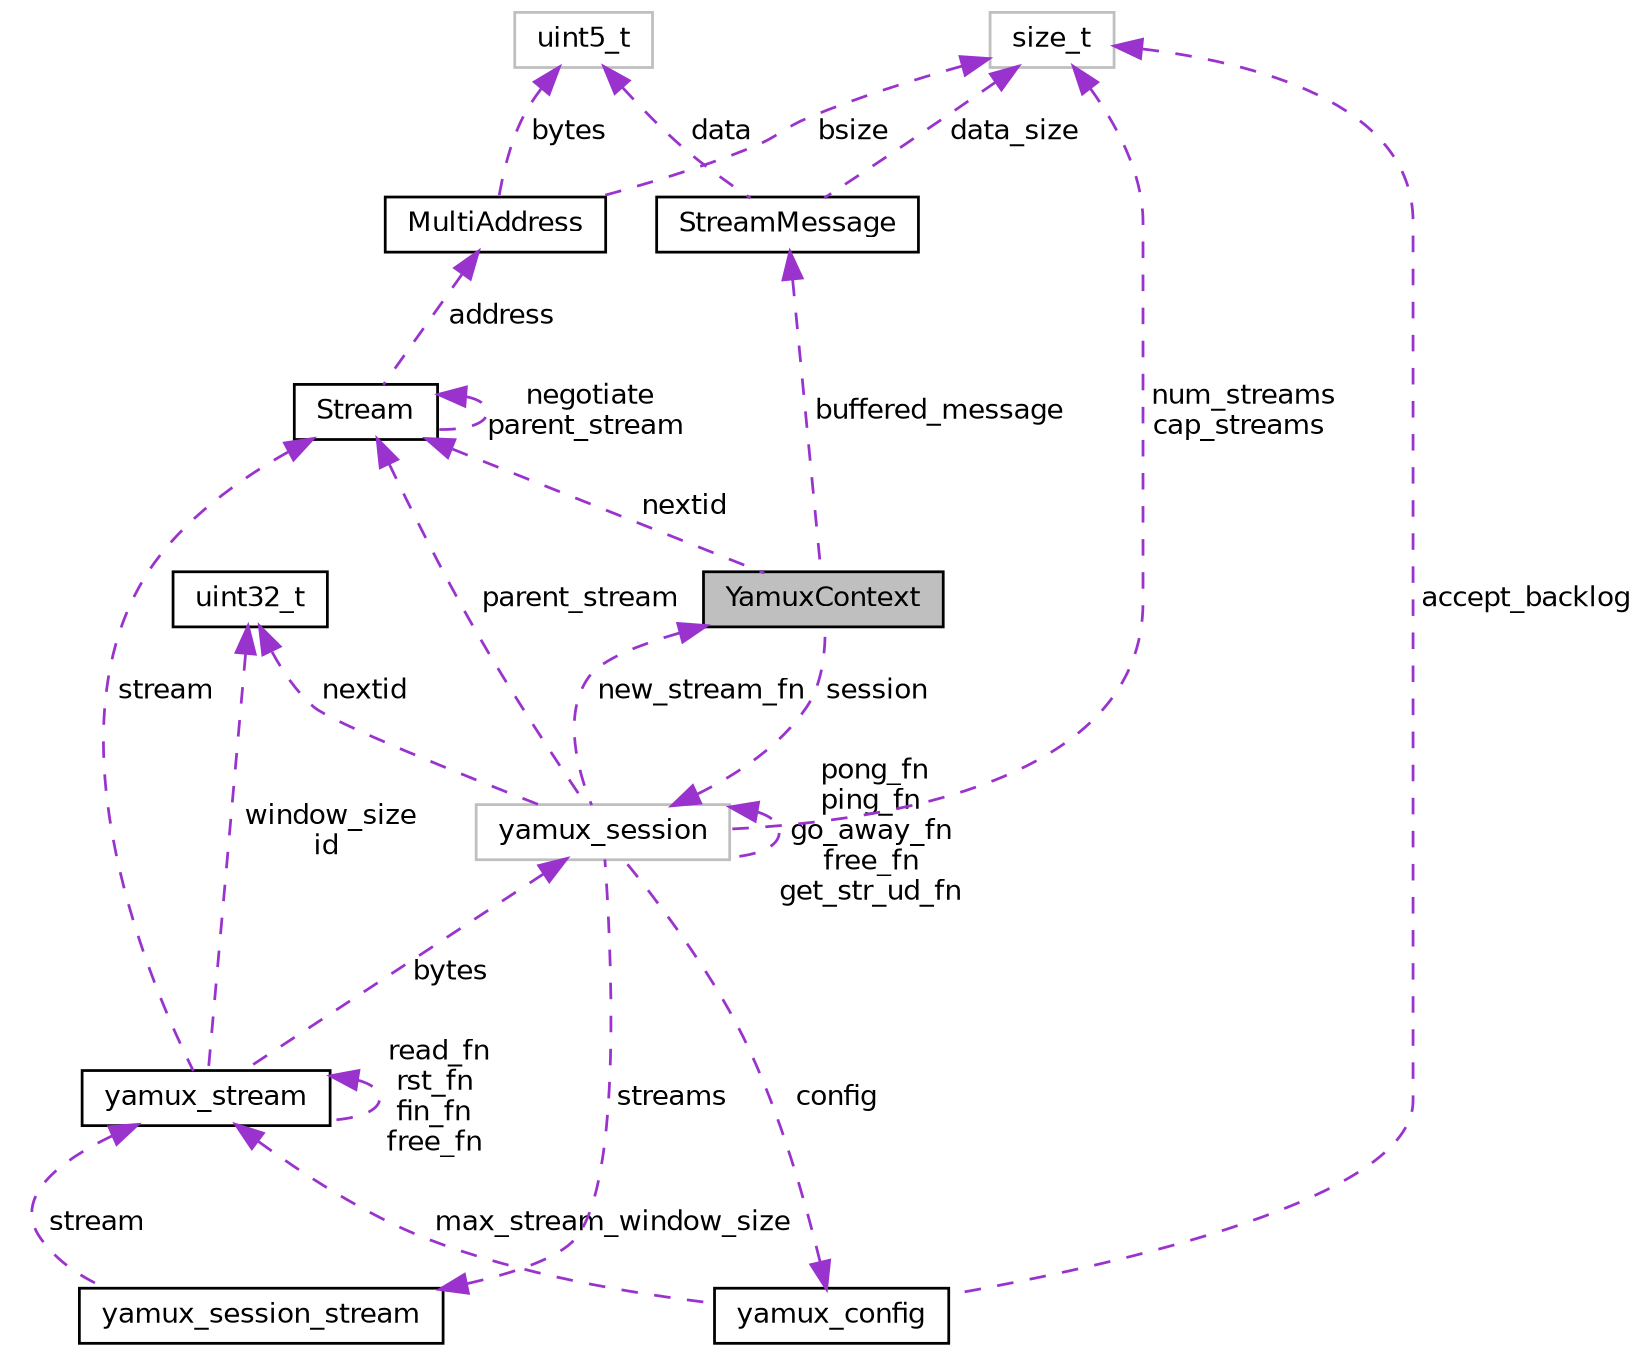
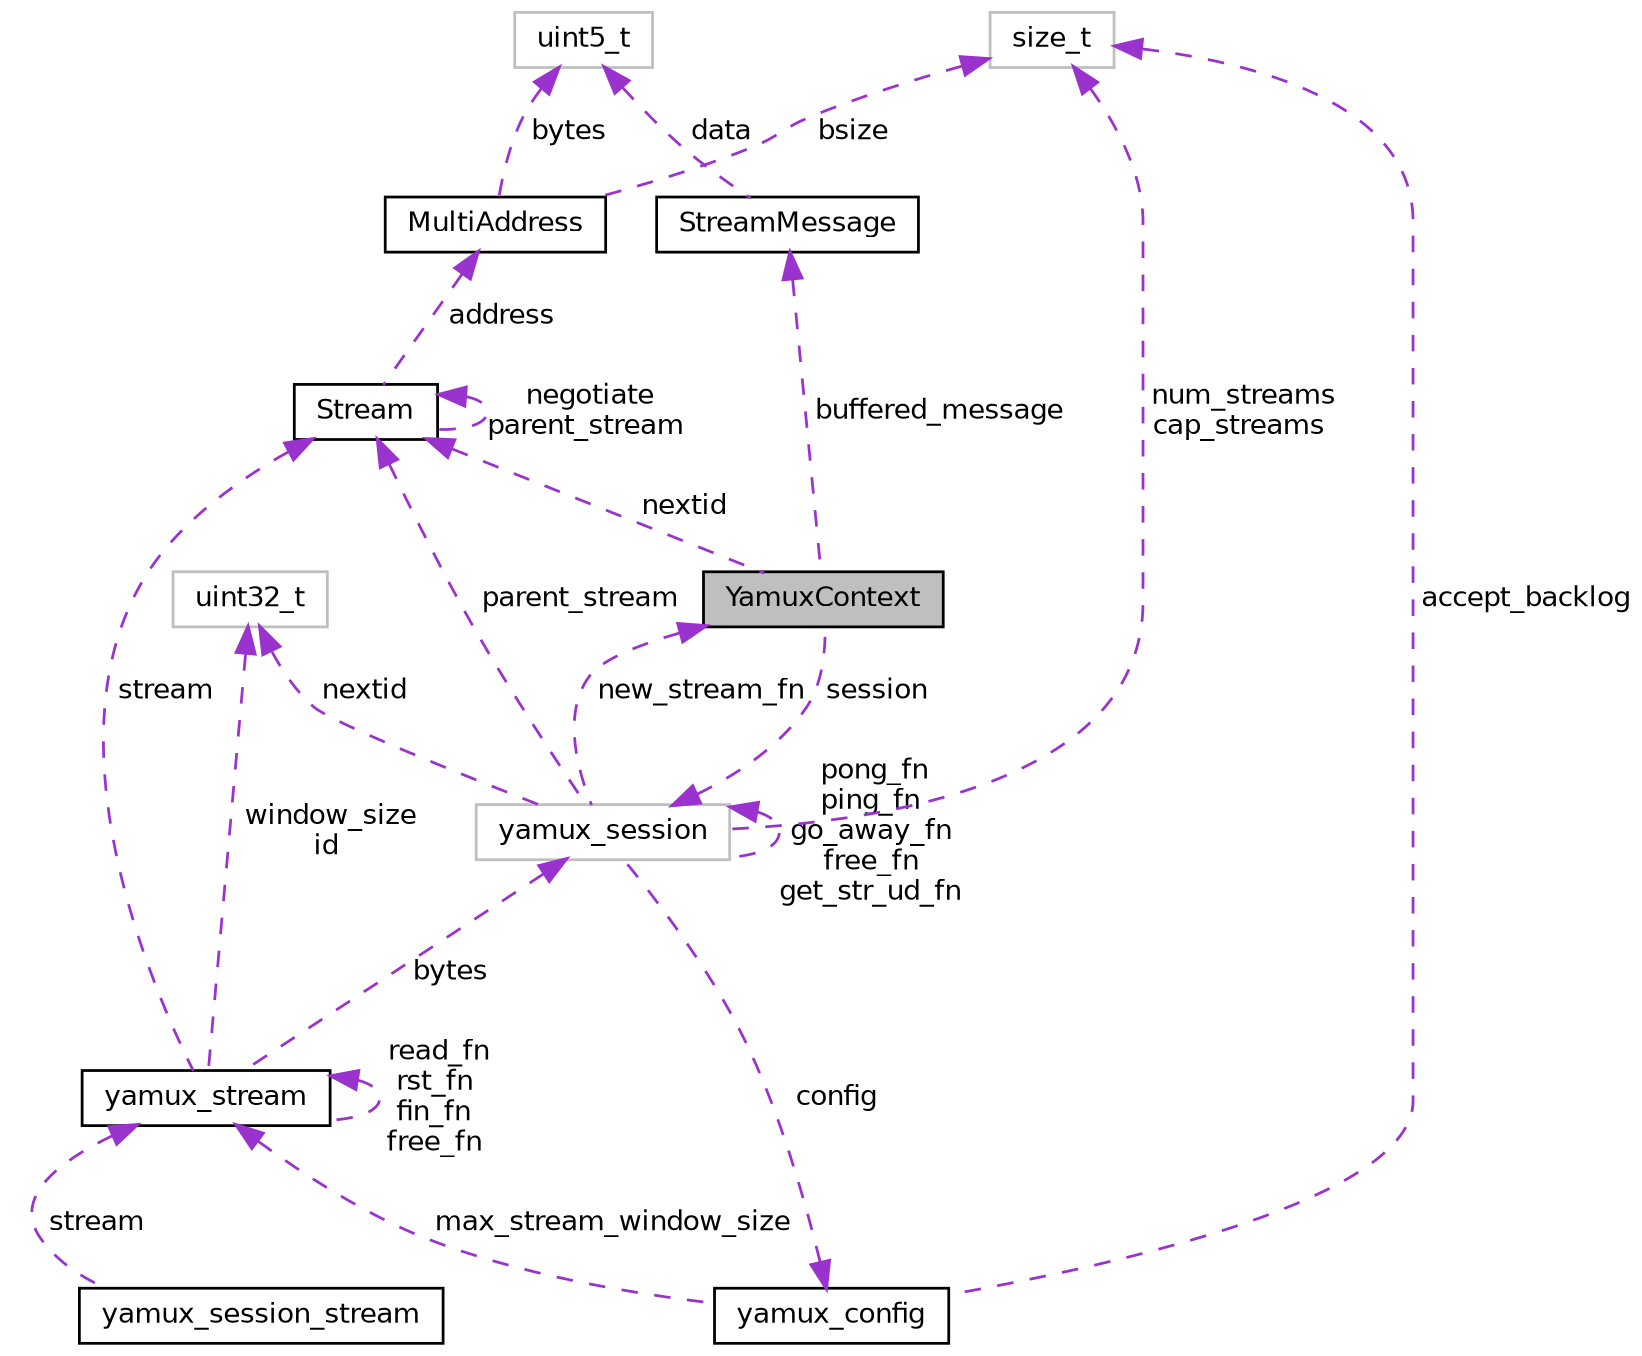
edge "StreamMessage" -> "size_t": removed, label "data_size"
node "uint32_t": color black -> grey75
edge "yamux_session" -> "yamux_session_stream": removed, label "streams"
